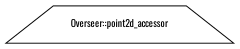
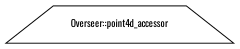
node "Overseer::point2d_accessor": label "Overseer::point2d_accessor" -> "Overseer::point4d_accessor"
